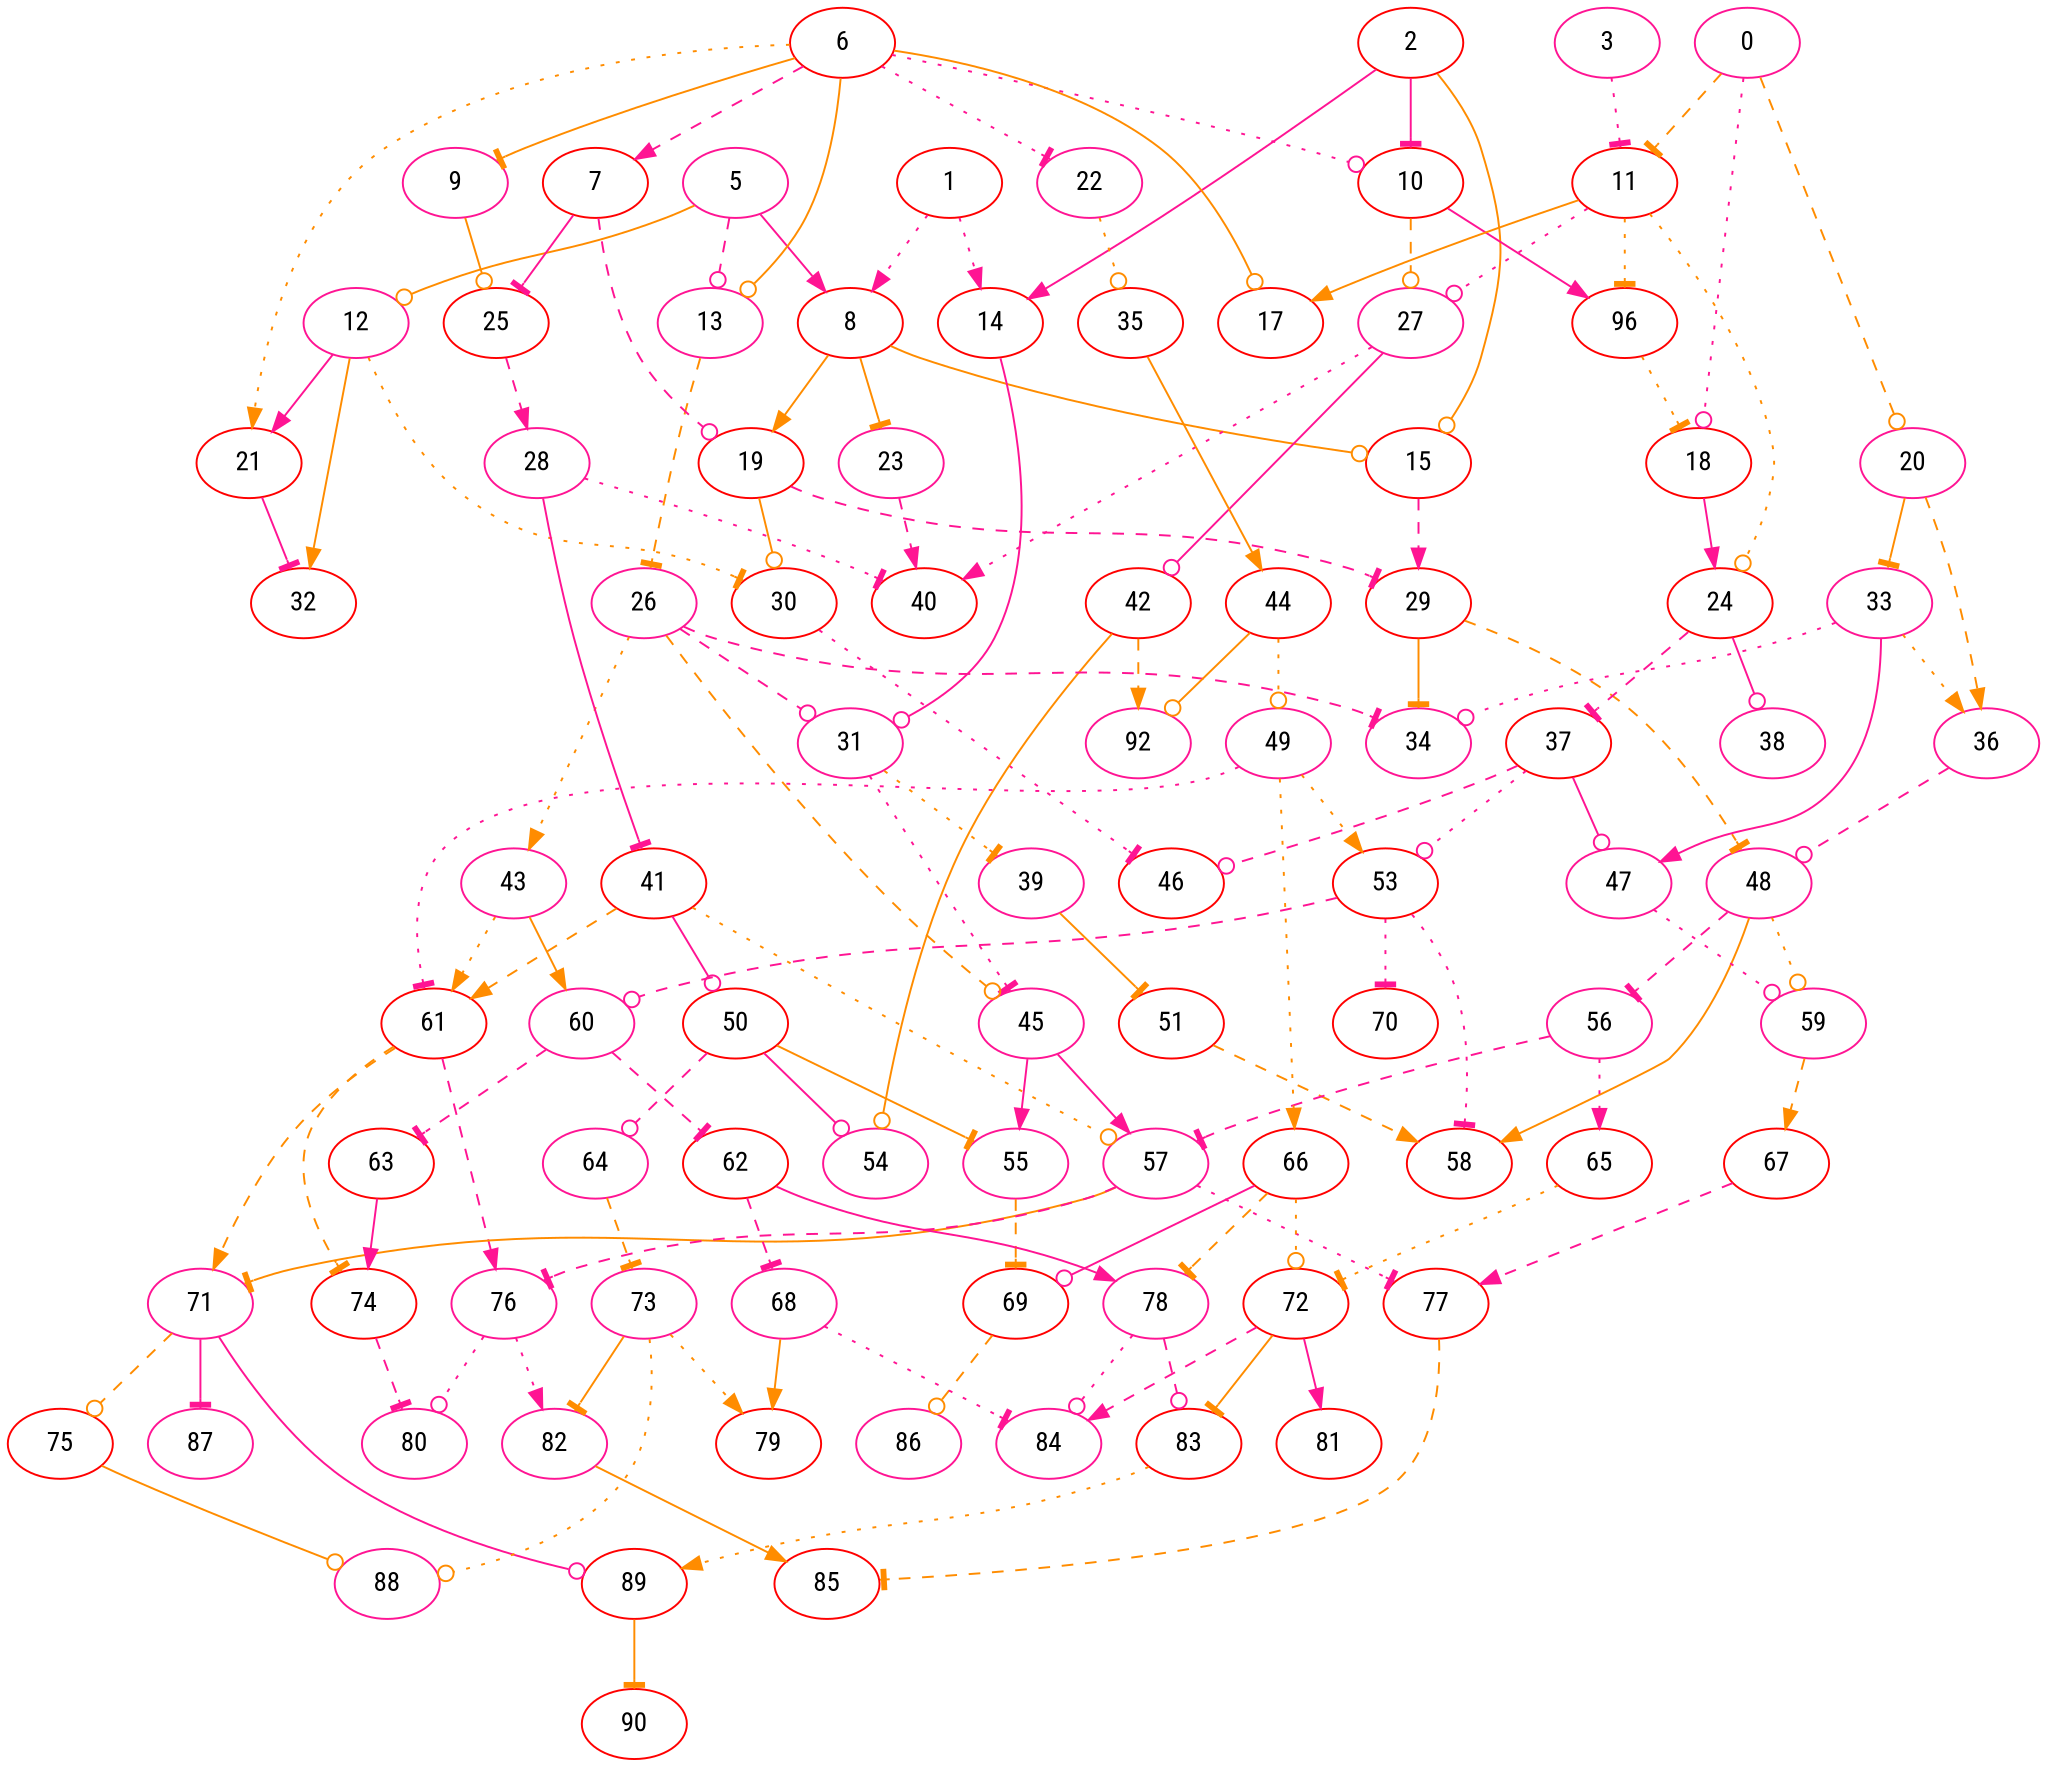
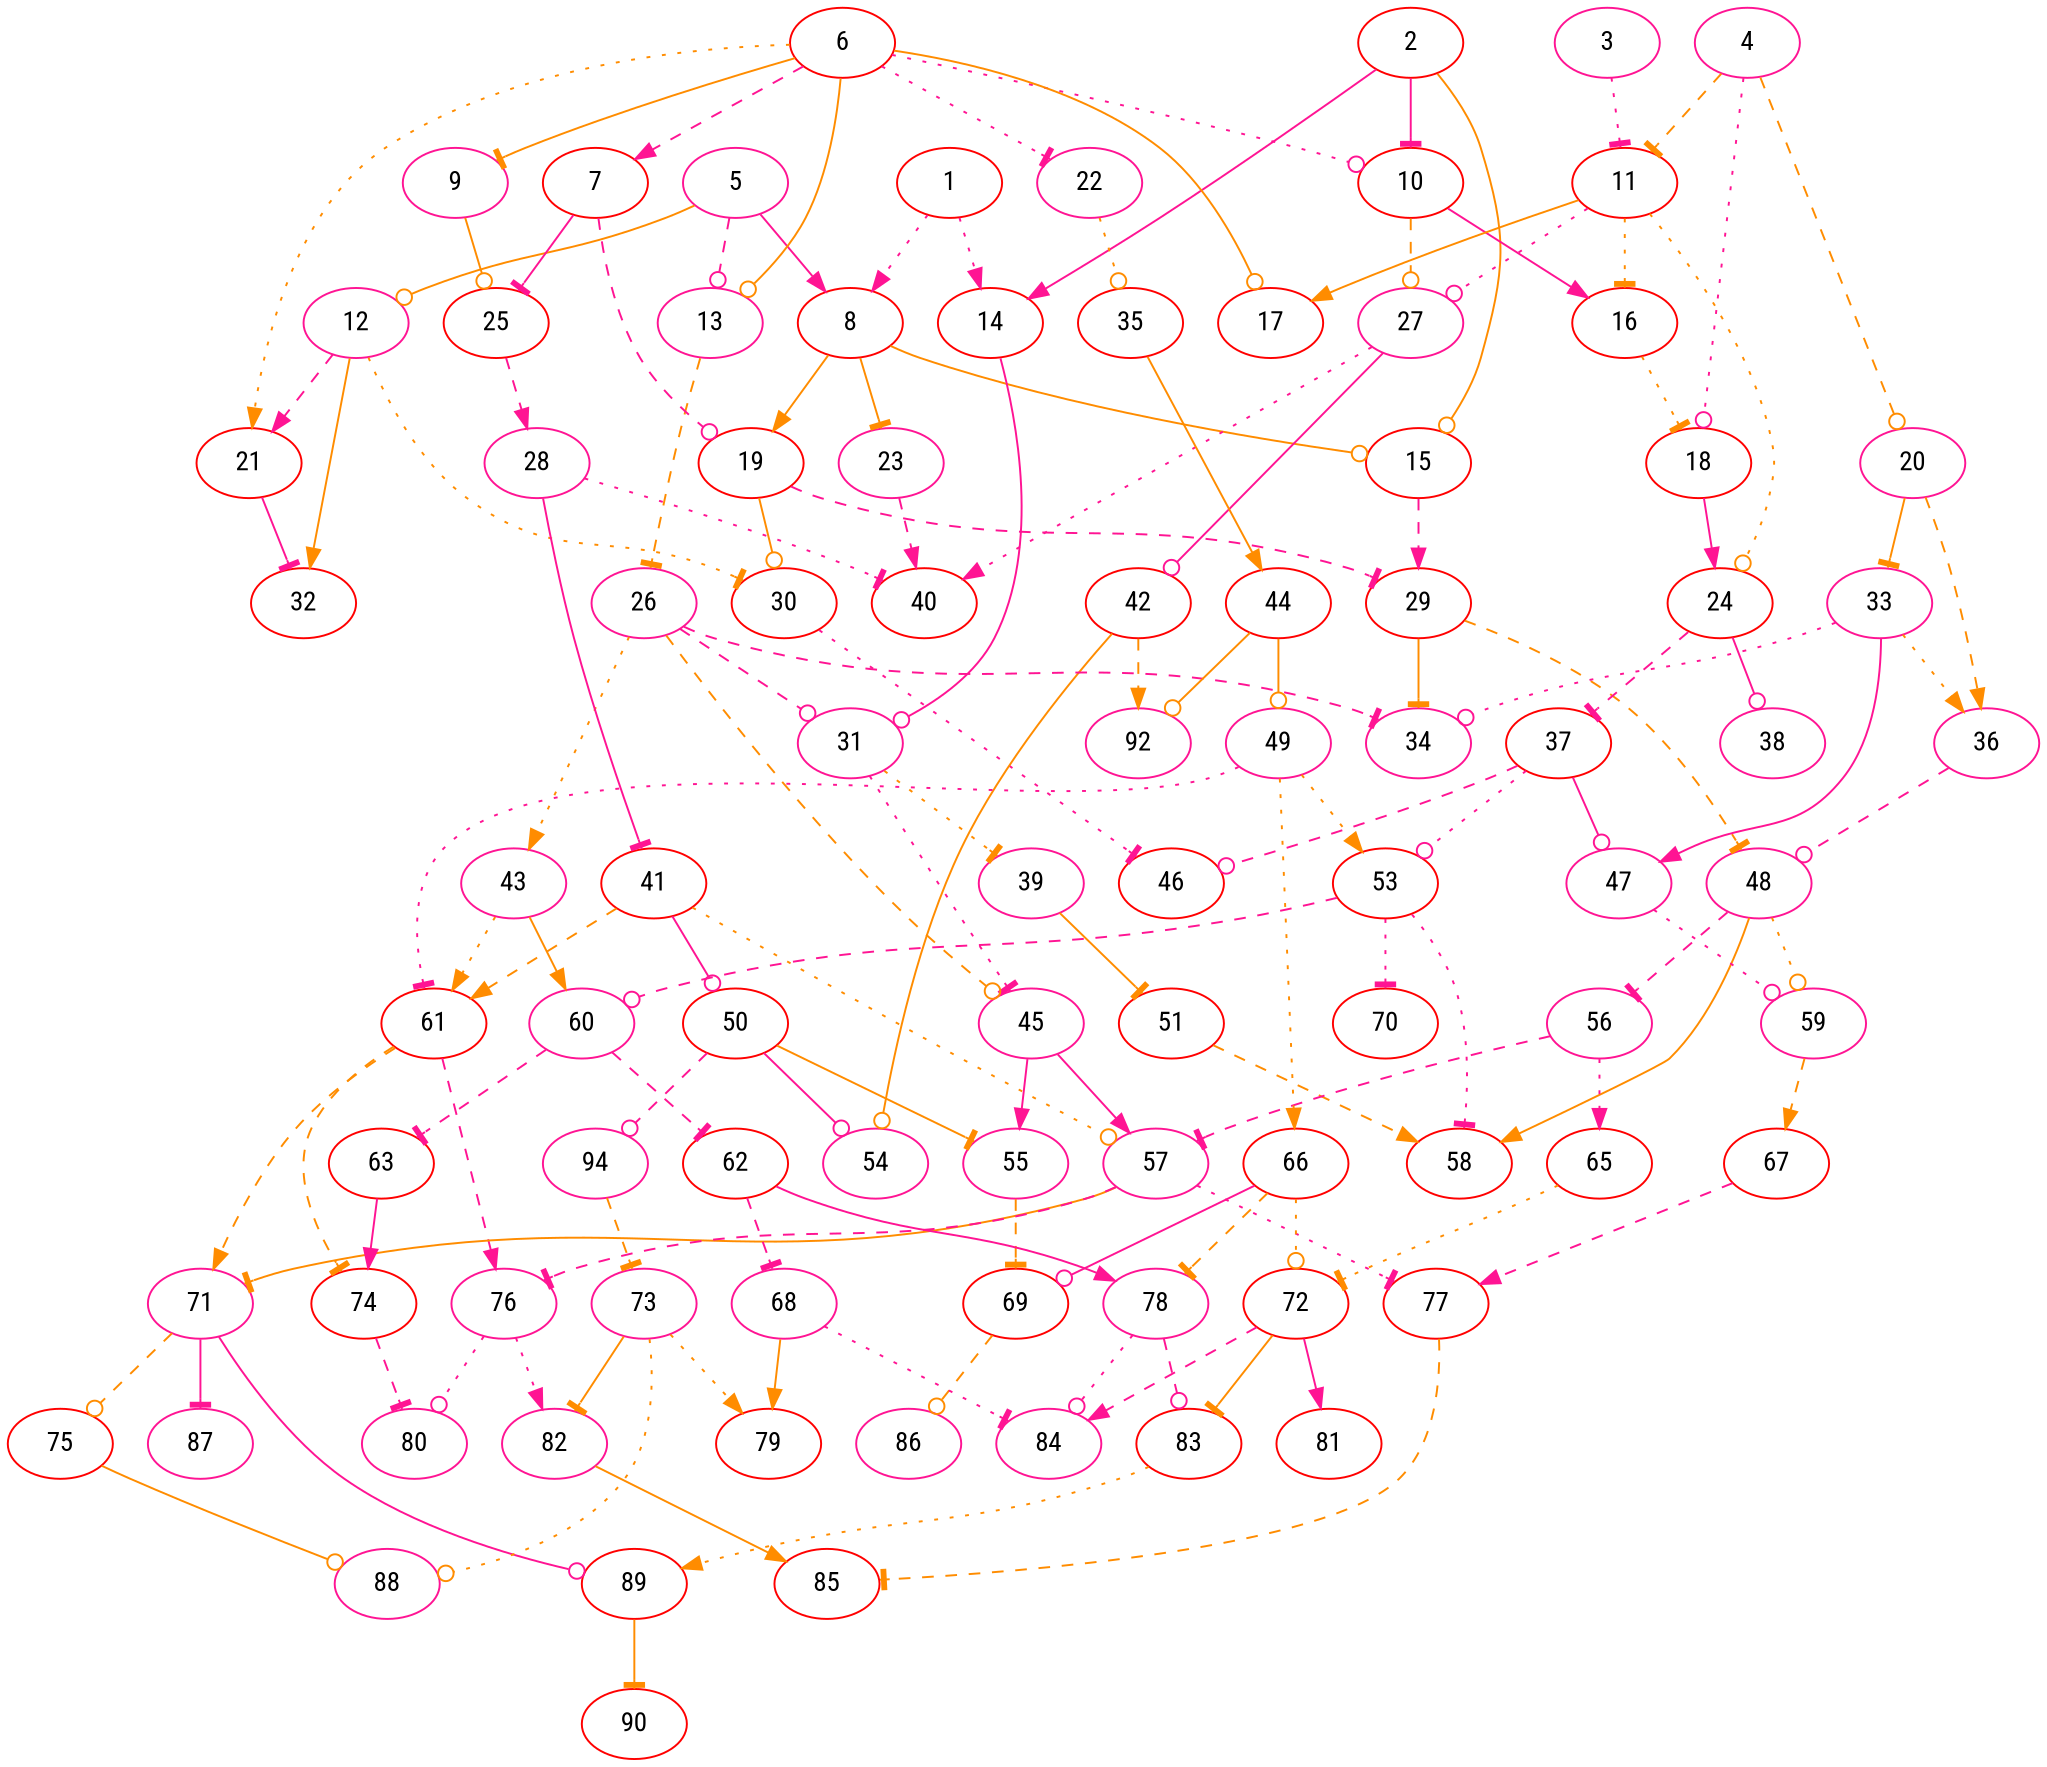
node "0": label "0" -> "4"
node "96": label "96" -> "16"
edge "12" -> "21": style solid -> dashed
edge "44" -> "49": style dotted -> solid
node "64": label "64" -> "94"
